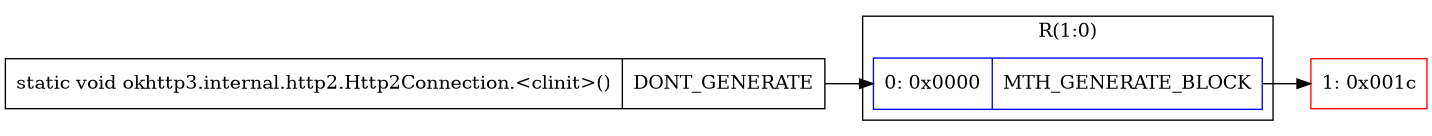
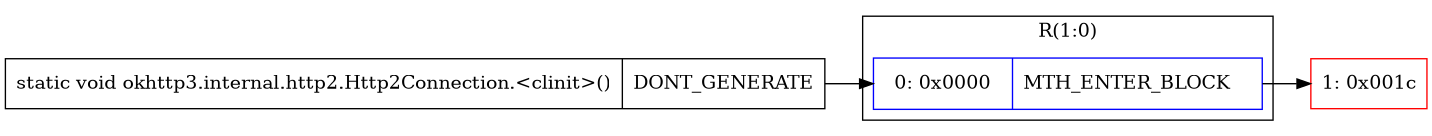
node "0: 0x0000": text "MTH_GENERATE_BLOCK" -> "MTH_ENTER_BLOCK"
